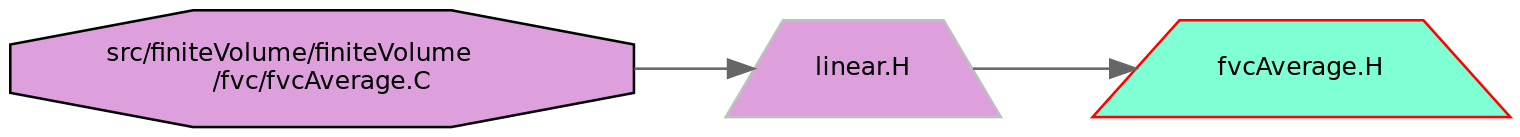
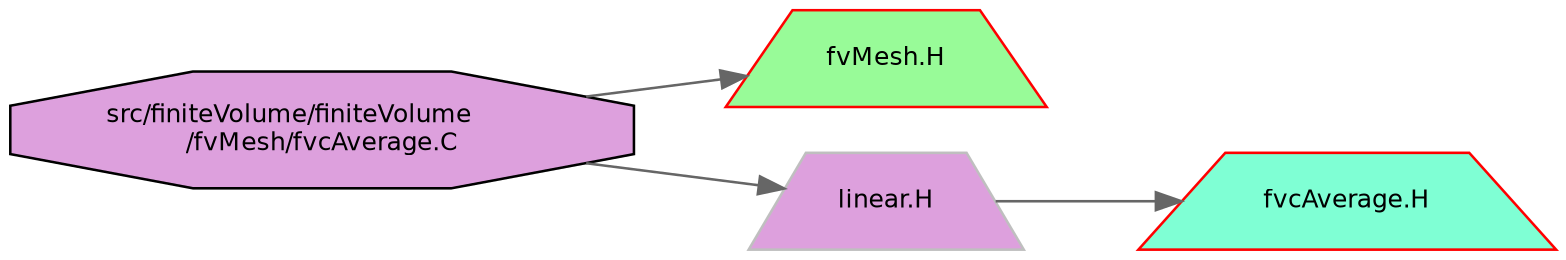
node "fvMesh.H": added
node "src/finiteVolume/finiteVolume /fvc/fvcAverage.C": label "src/finiteVolume/finiteVolume /fvc/fvcAverage.C" -> "src/finiteVolume/finiteVolume /fvMesh/fvcAverage.C"
